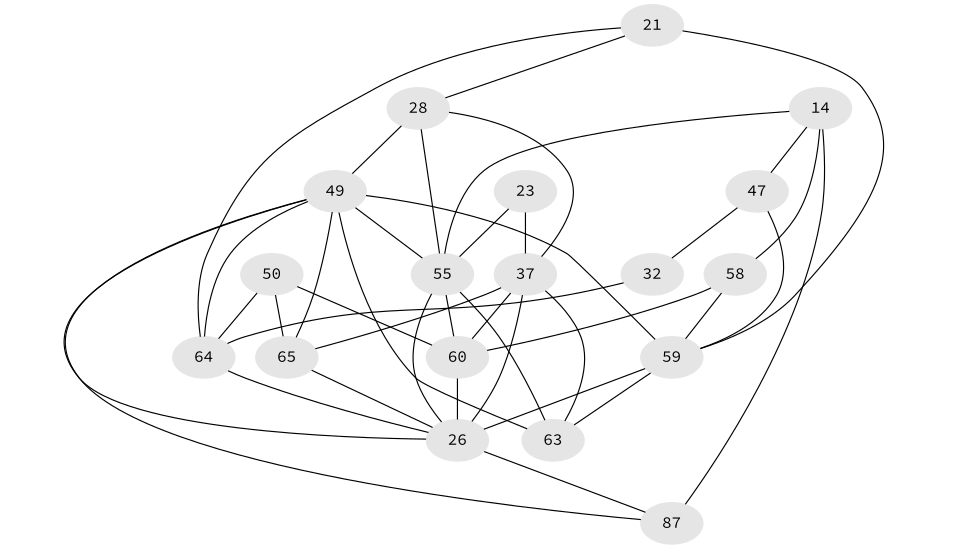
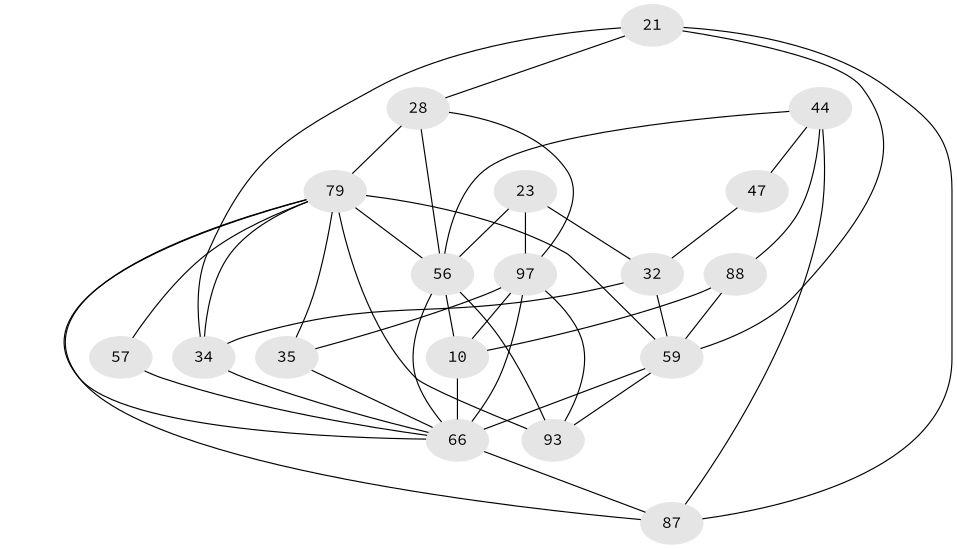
node "14": label "14" -> "44"
node "49": label "49" -> "79"
edge "23" -- "32": added
edge "21" -- "87": added
node "50": removed
node "55": label "55" -> "56"
node "37": label "37" -> "97"
node "58": label "58" -> "88"
edge "47" -- "59": now "32" -- "59"
node "57": added
node "64": label "64" -> "34"
node "65": label "65" -> "35"
node "60": label "60" -> "10"
node "26": label "26" -> "66"
node "63": label "63" -> "93"
